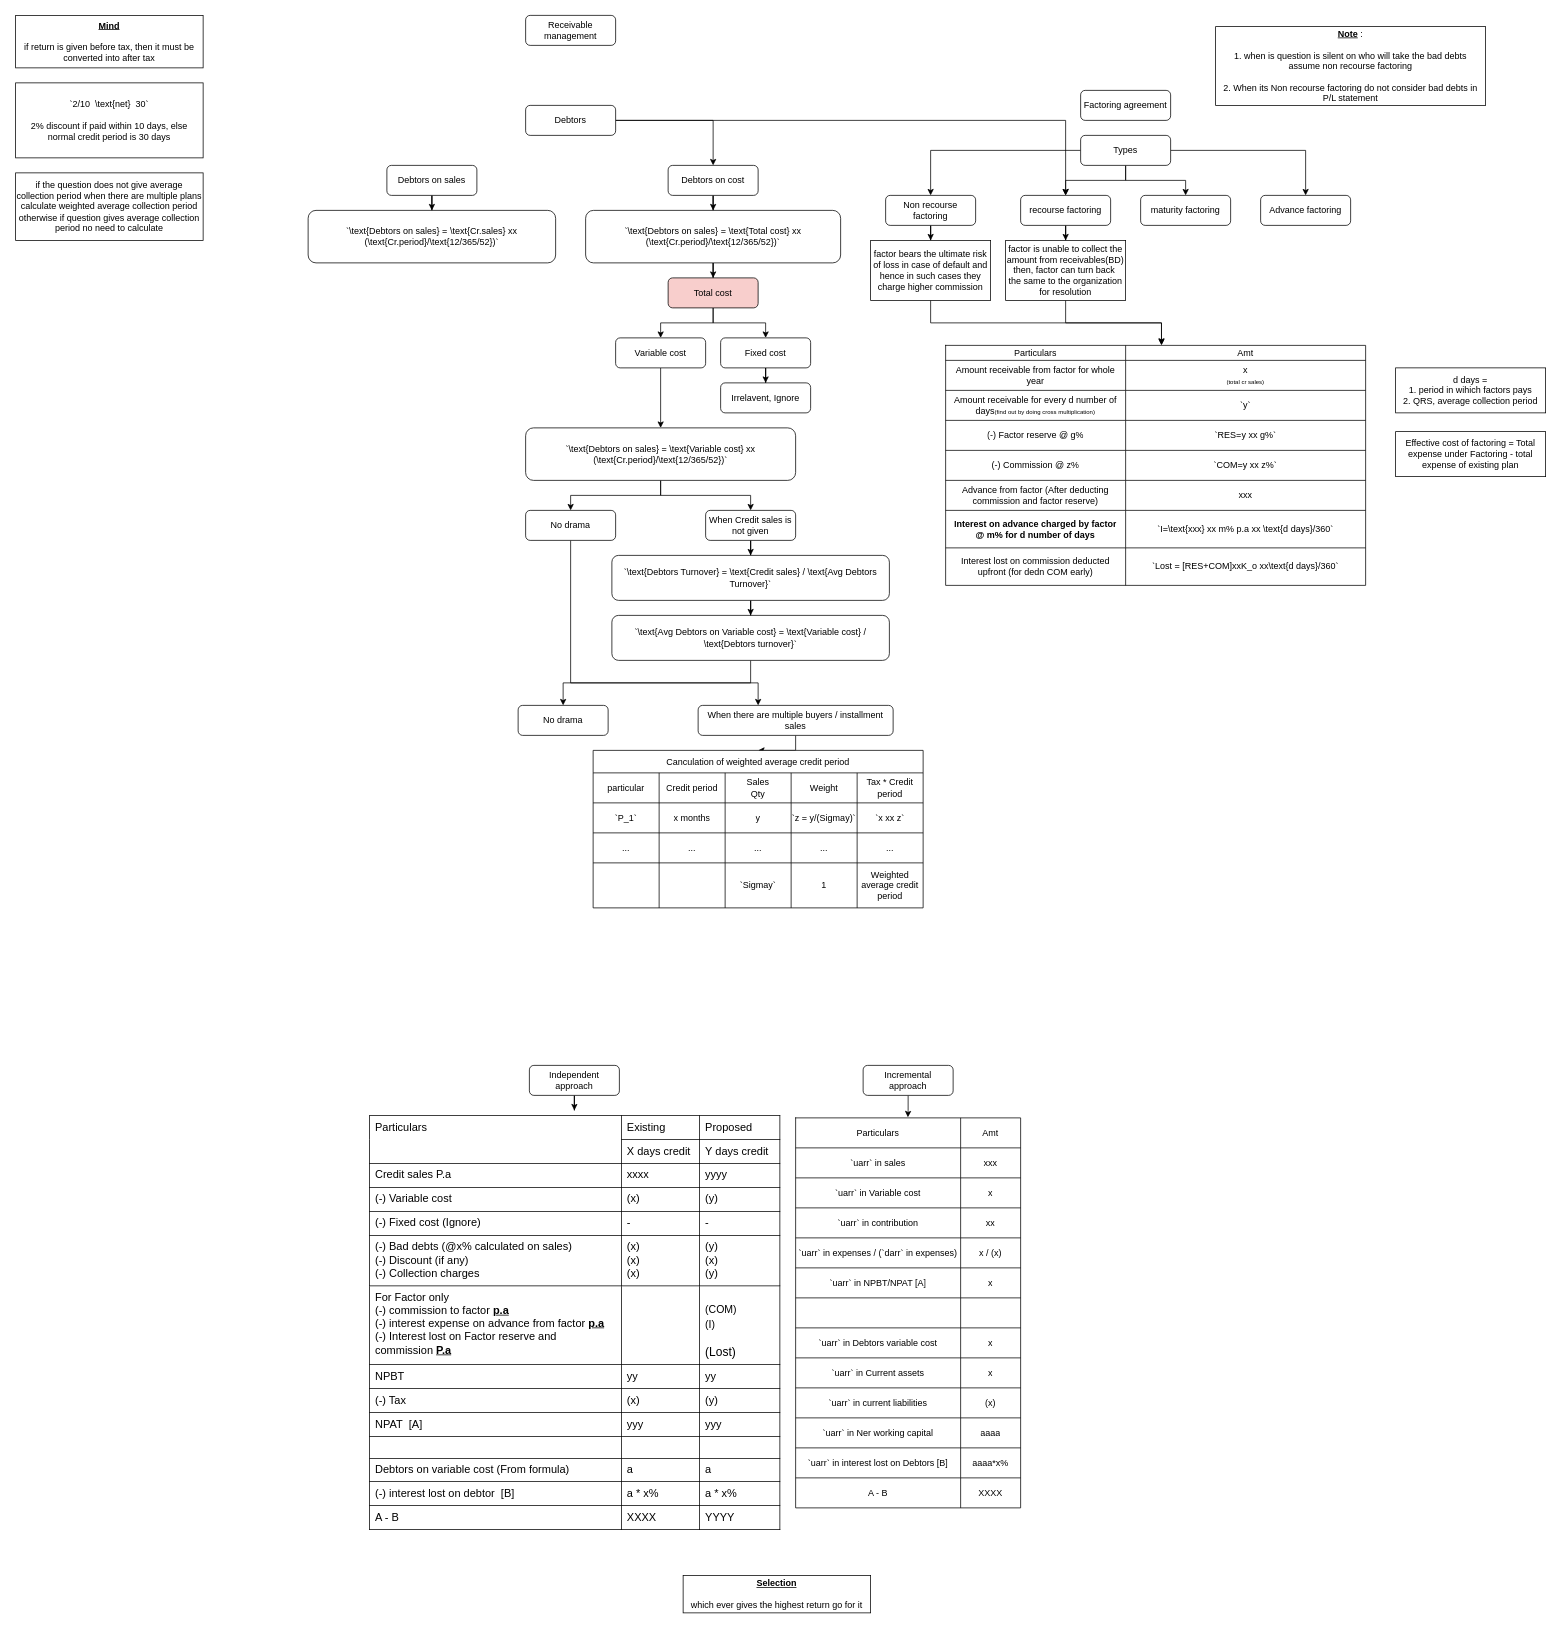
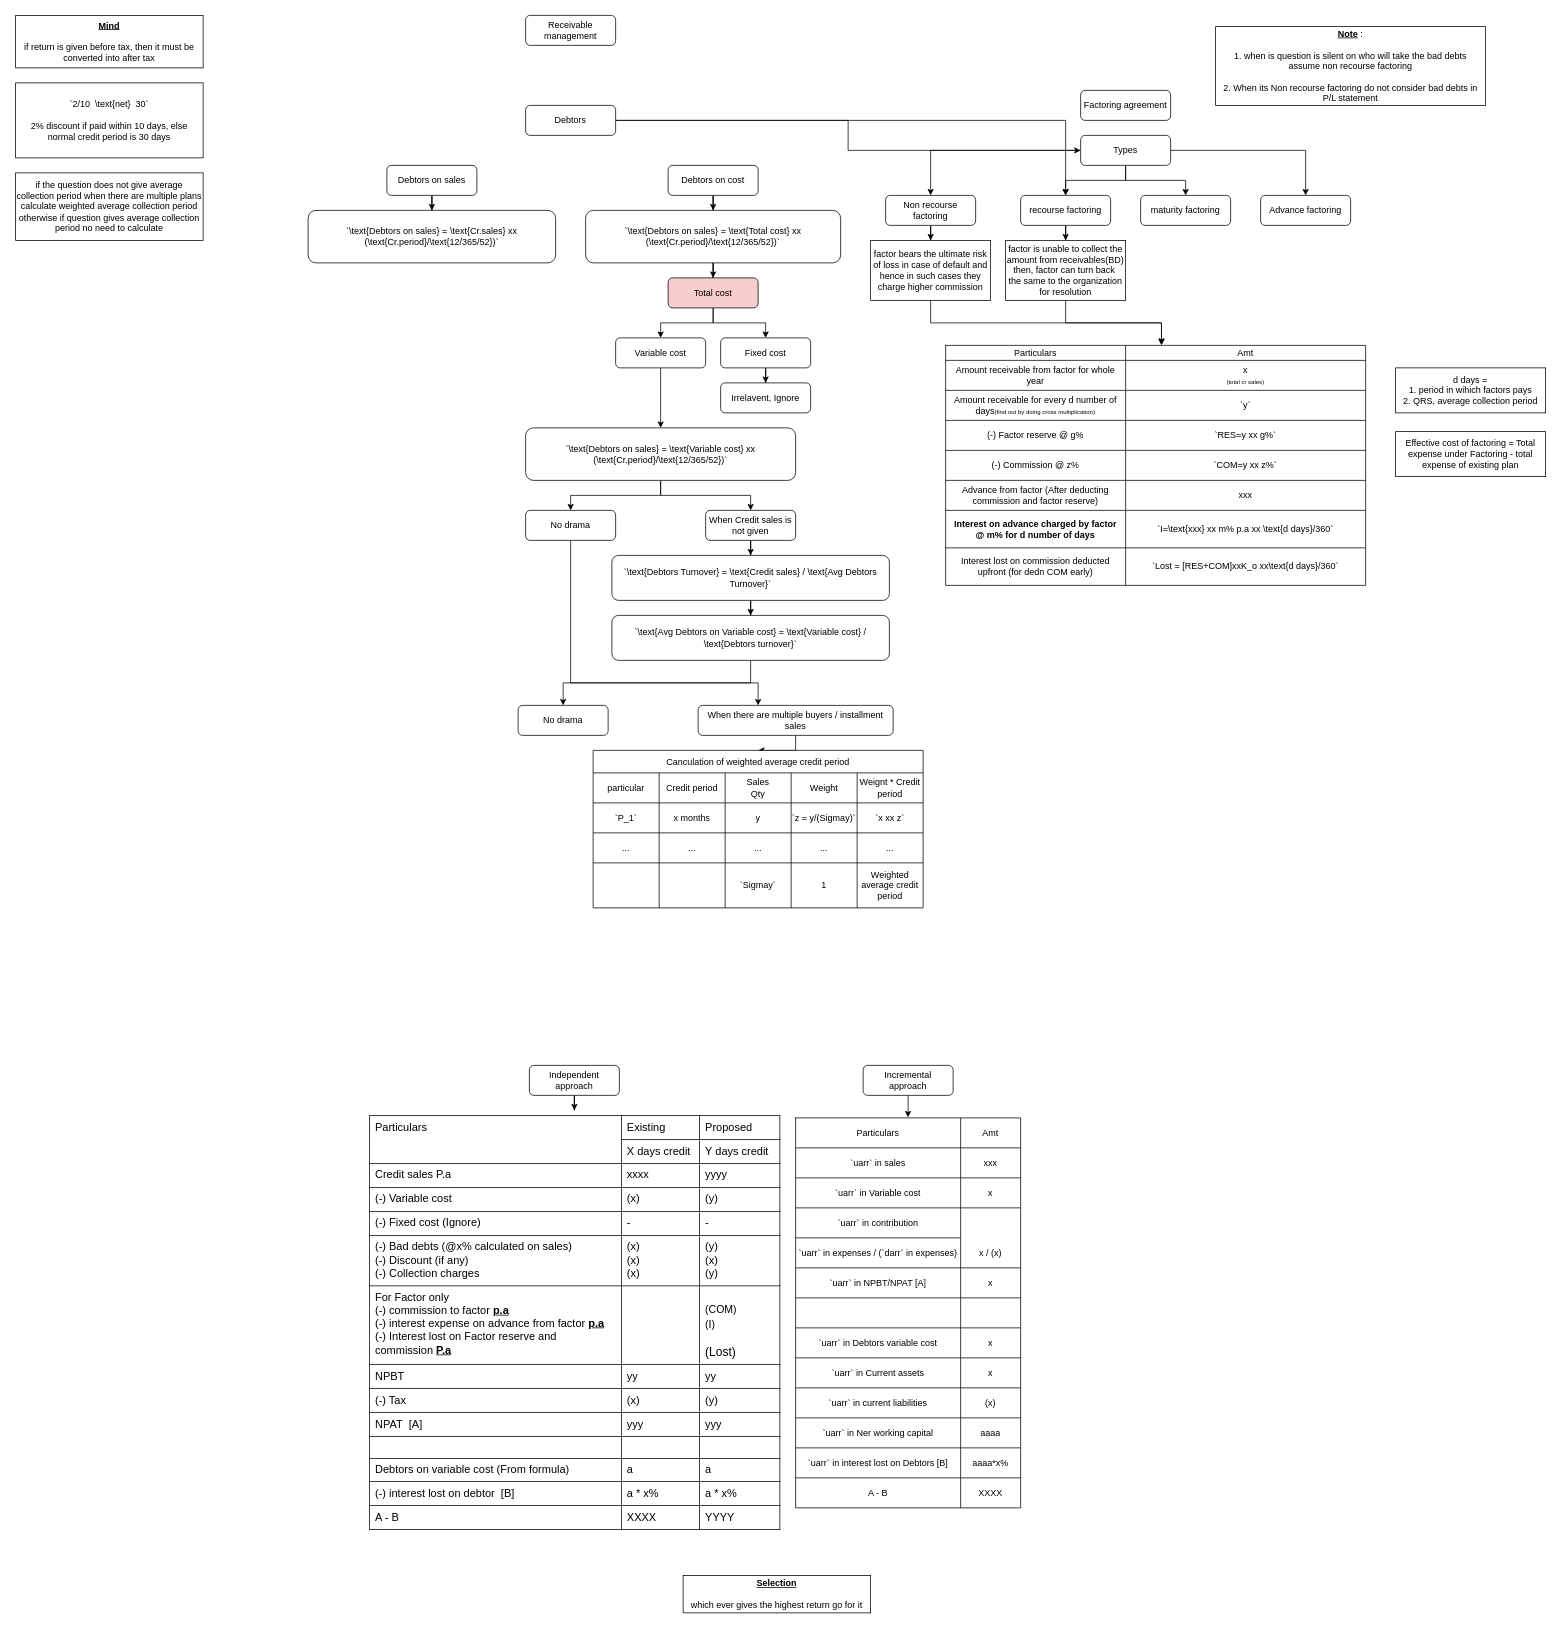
edge "Debtors" -> "Debtors on cost": now "Debtors" -> "Types"
node "Tax * Credit period": label "Tax * Credit period" -> "Weignt * Credit period"
node "xx": removed
